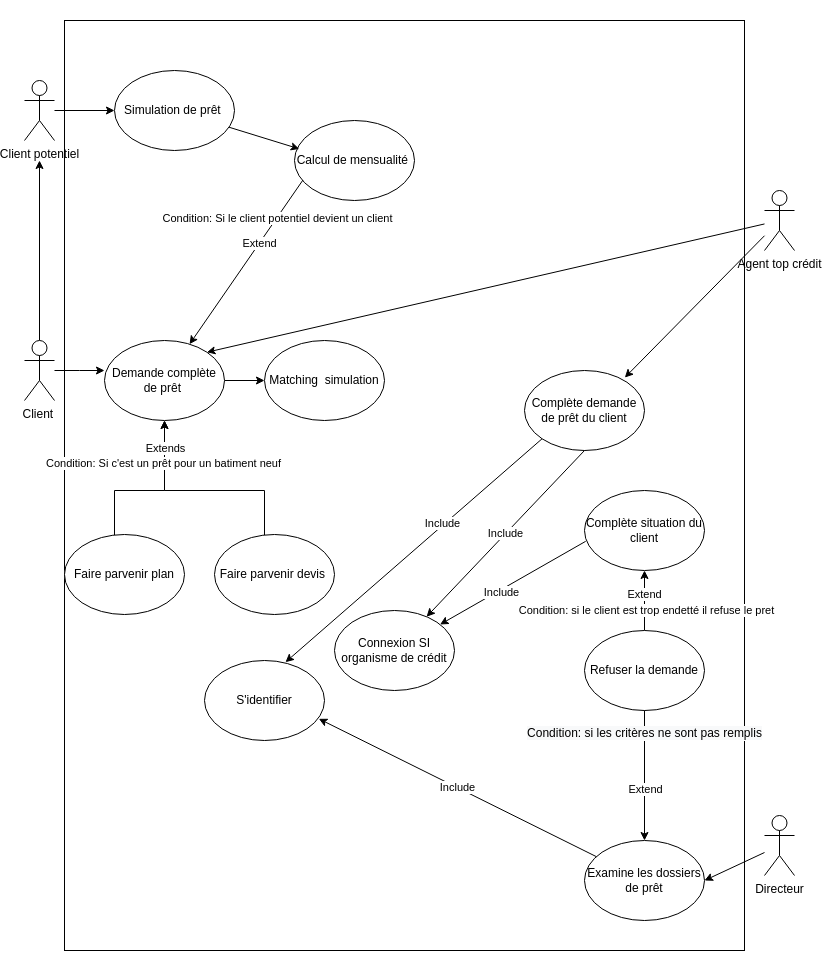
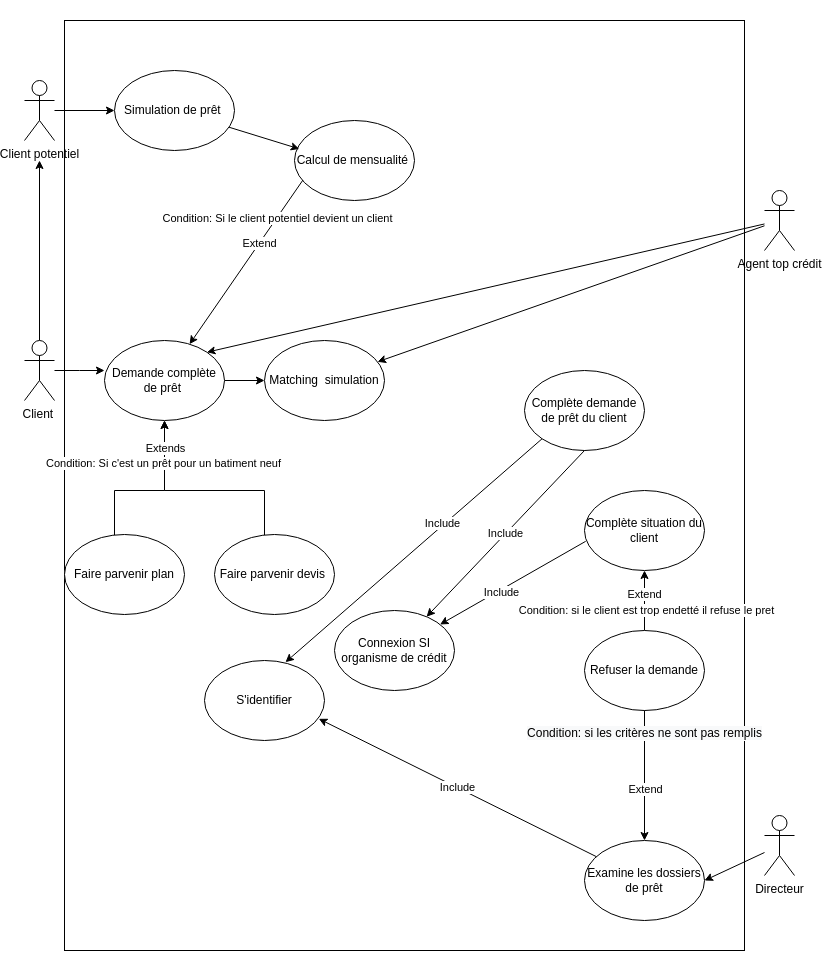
edge "Agent top crédit" -> "Complète demande de prêt du client": now "Agent top crédit" -> "Matching simulation"
